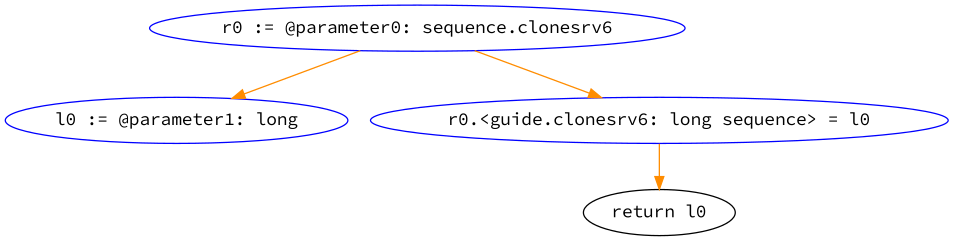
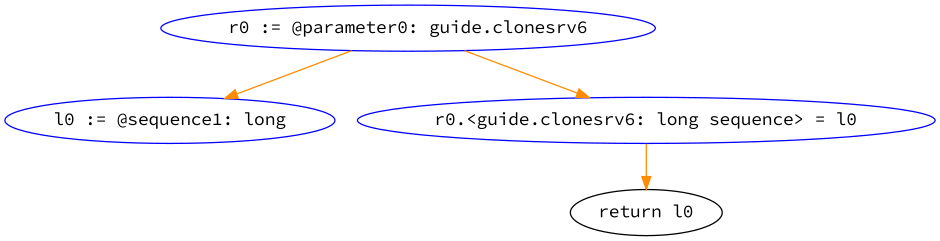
node "r0 := @parameter0: sequence.clonesrv6": label "r0 := @parameter0: sequence.clonesrv6" -> "r0 := @parameter0: guide.clonesrv6"
node "l0 := @parameter1: long": label "l0 := @parameter1: long" -> "l0 := @sequence1: long"
